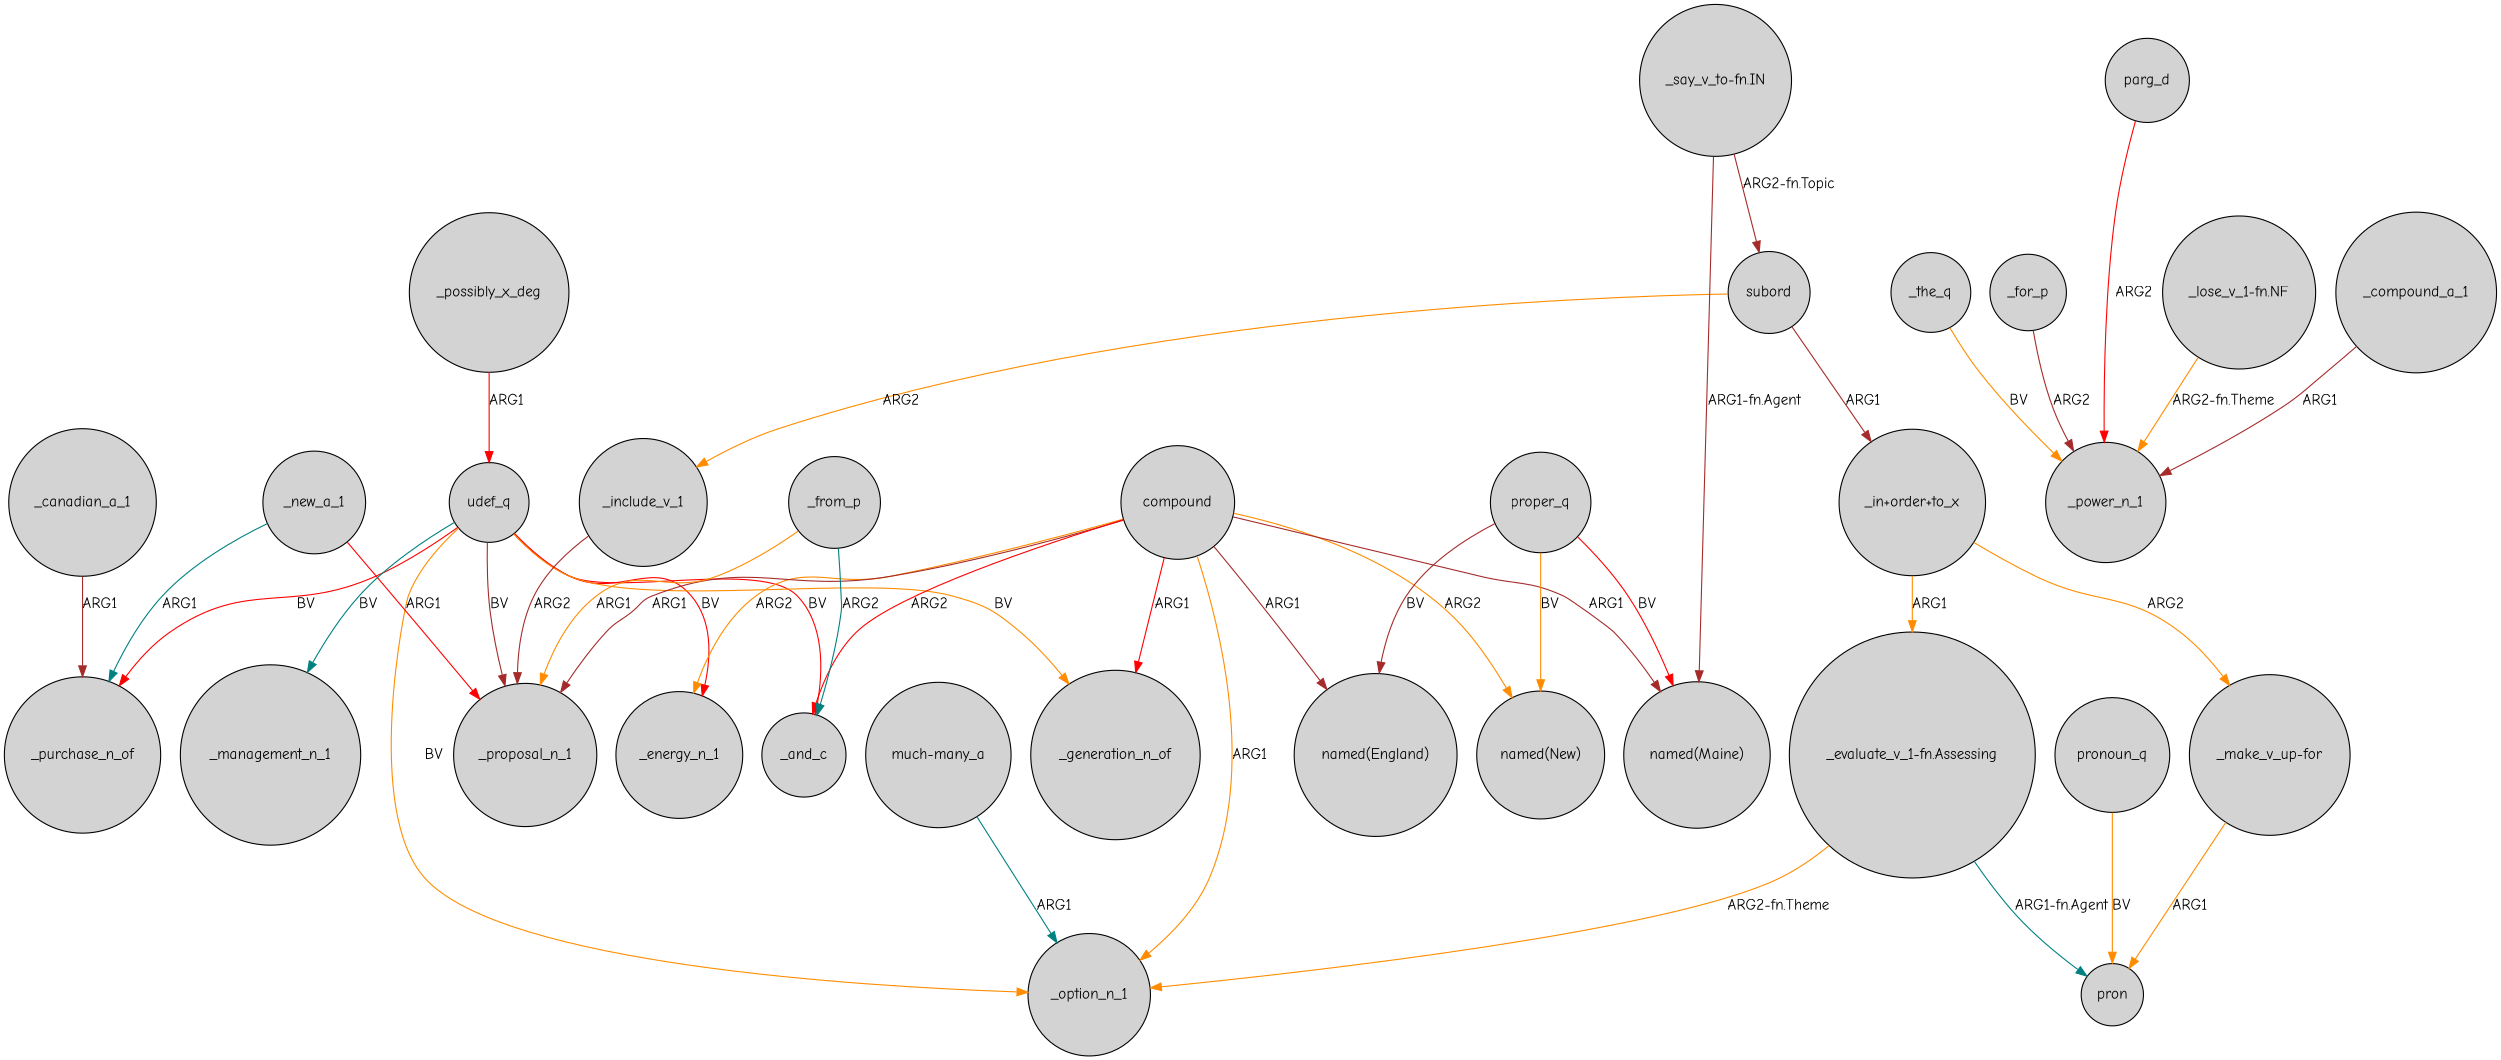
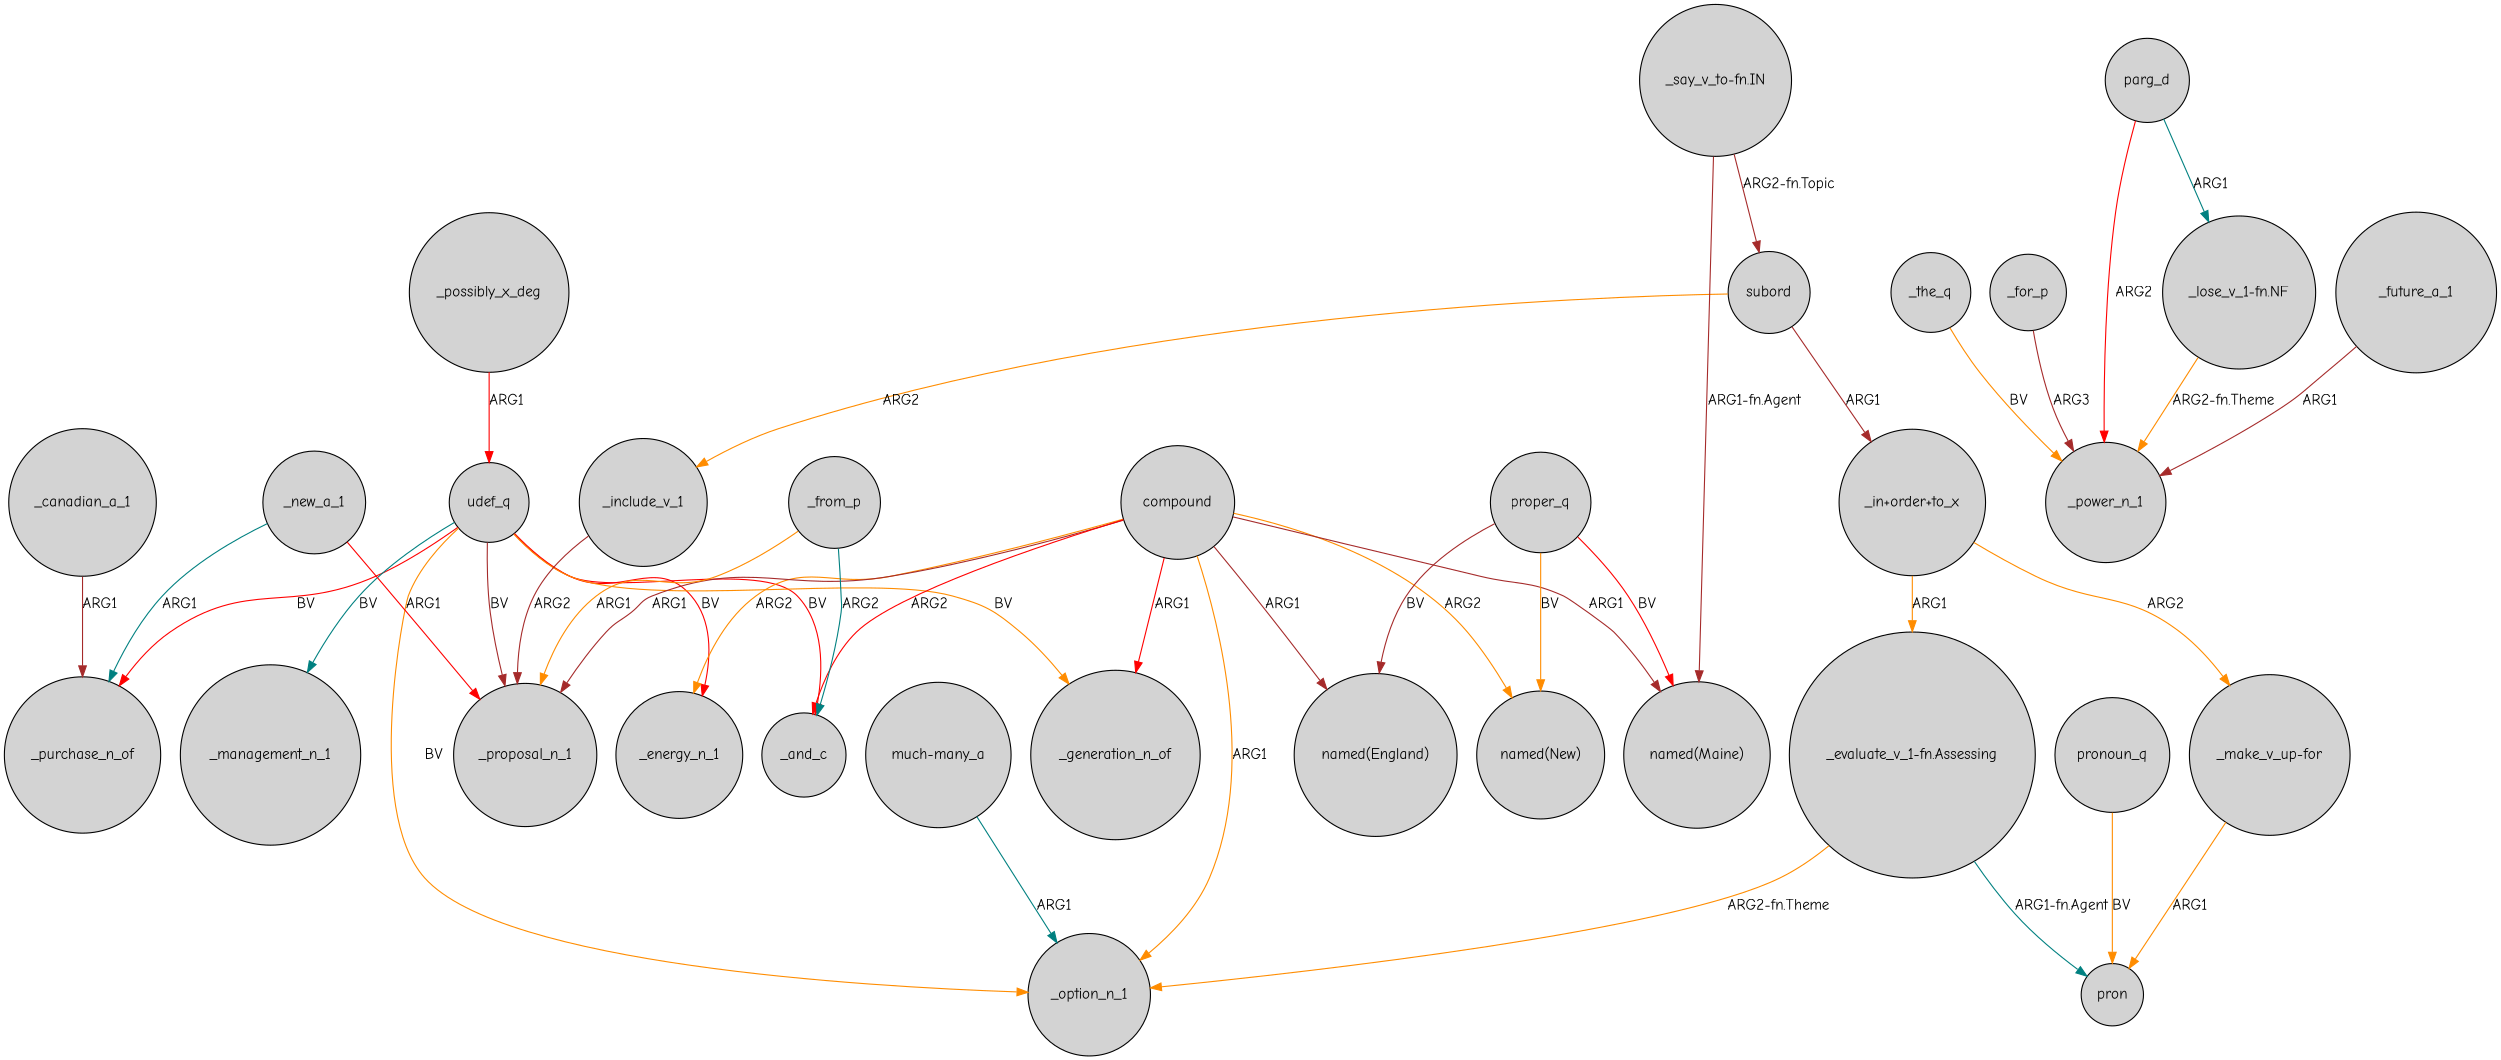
edge "parg_d" -> "_lose_v_1-fn.NF": added, label "ARG1"
node "_compound_a_1": label "_compound_a_1" -> "_future_a_1"
edge "_for_p" -> "_power_n_1": label "ARG2" -> "ARG3"
